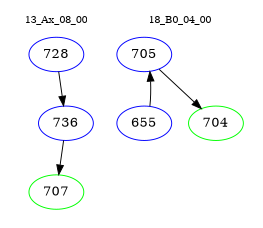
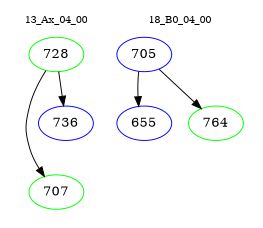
cluster "13_Ax_08_00": label "13_Ax_08_00" -> "13_Ax_04_00"
node "728": color blue -> green
edge "655" -> "705": reversed
node "704": label "704" -> "764"
edge "736" -> "707": now "728" -> "707"
